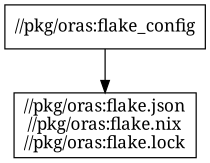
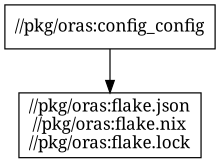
node "//pkg/oras:flake_config": label "//pkg/oras:flake_config" -> "//pkg/oras:config_config"
